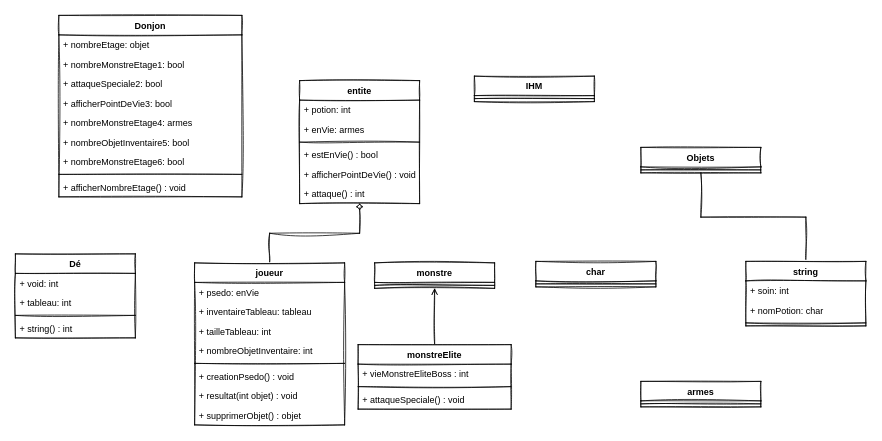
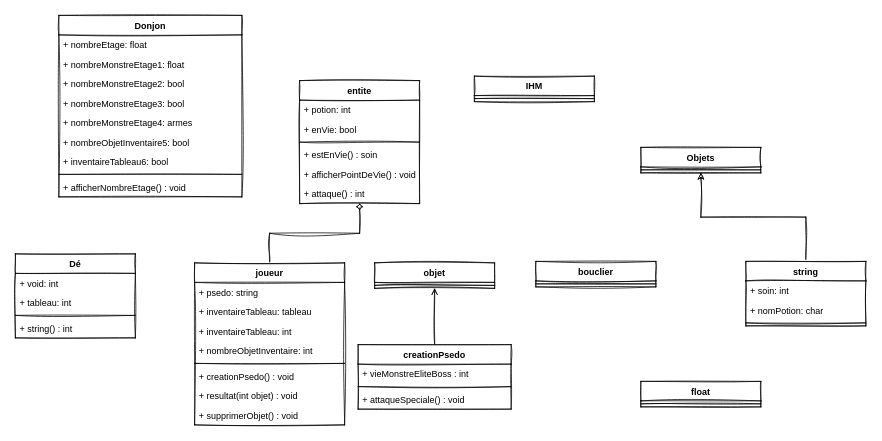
node "+ nombreEtage: objet": label "+ nombreEtage: objet" -> "+ nombreEtage: float"
node "+ nombreMonstreEtage1: bool": label "+ nombreMonstreEtage1: bool" -> "+ nombreMonstreEtage1: float"
node "+ attaqueSpeciale2: bool": label "+ attaqueSpeciale2: bool" -> "+ nombreMonstreEtage2: bool"
node "+ afficherPointDeVie3: bool": label "+ afficherPointDeVie3: bool" -> "+ nombreMonstreEtage3: bool"
node "+ enVie: armes": label "+ enVie: armes" -> "+ enVie: bool"
node "+ estEnVie() : bool": label "+ estEnVie() : bool" -> "+ estEnVie() : soin"
node "+ nombreMonstreEtage6: bool": label "+ nombreMonstreEtage6: bool" -> "+ inventaireTableau6: bool"
edge "Objets" -- "string": arrowhead none -> classic
node "char": label "char" -> "bouclier"
node "monstre": label "monstre" -> "objet"
node "+ psedo: enVie": label "+ psedo: enVie" -> "+ psedo: string"
node "+ tailleTableau: int": label "+ tailleTableau: int" -> "+ inventaireTableau: int"
node "monstreElite": label "monstreElite" -> "creationPsedo"
node "armes": label "armes" -> "float"
node "+ supprimerObjet() : objet": label "+ supprimerObjet() : objet" -> "+ supprimerObjet() : void"
